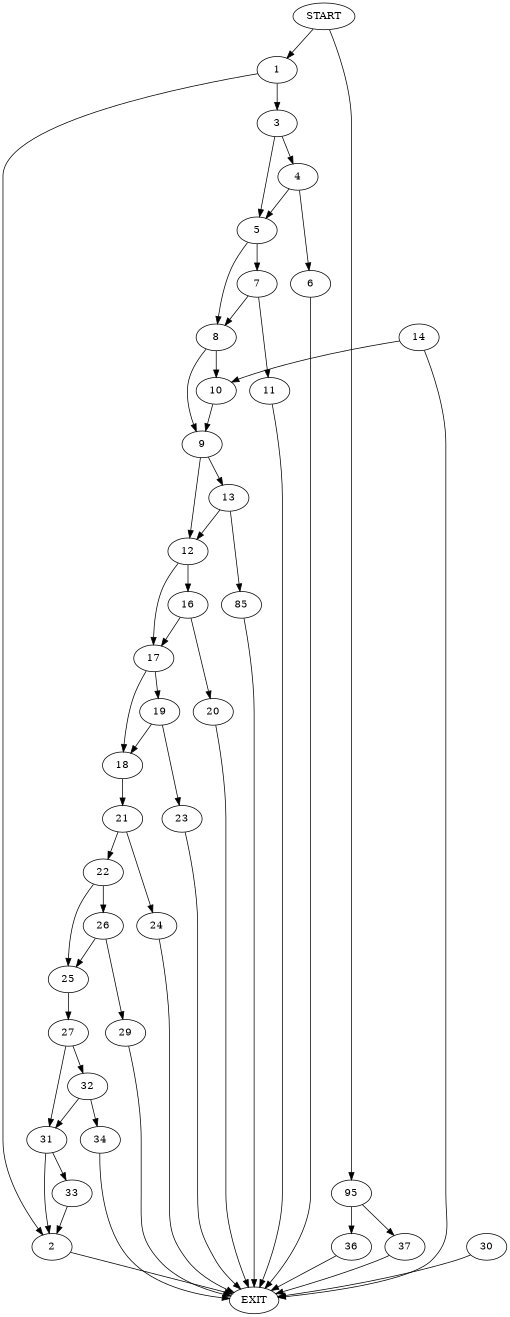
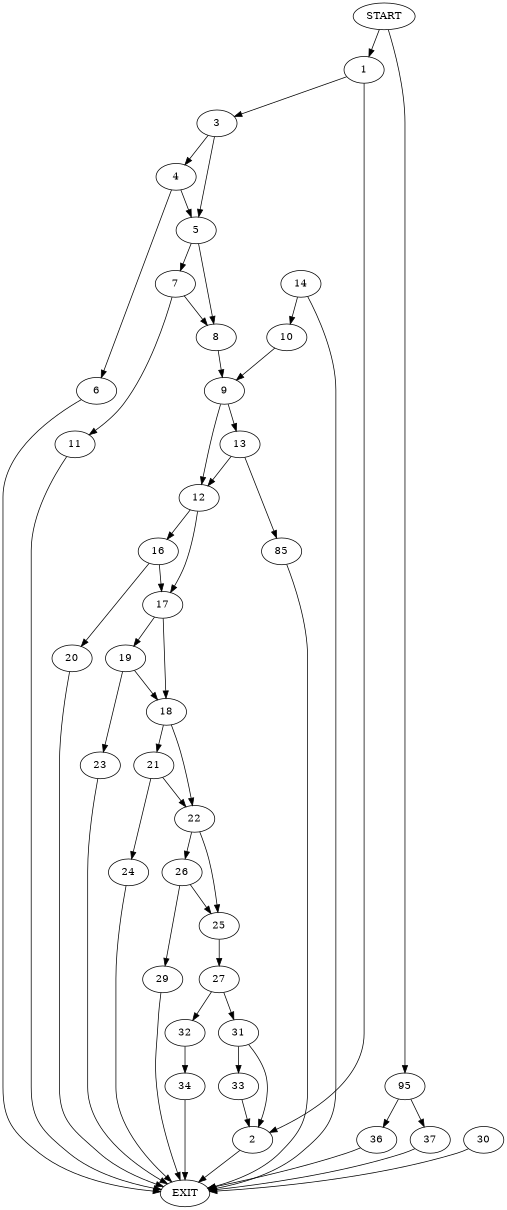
edge "8" -> "10": removed
edge "18" -> "22": added
edge "32" -> "31": removed
